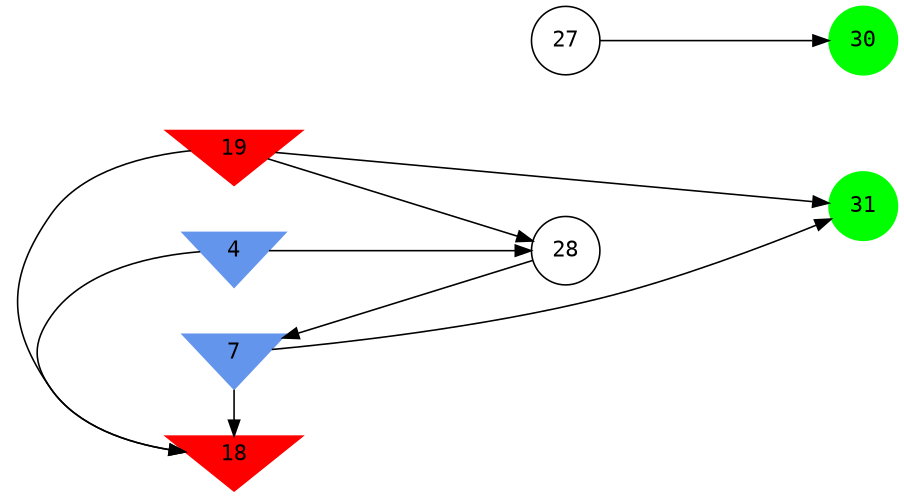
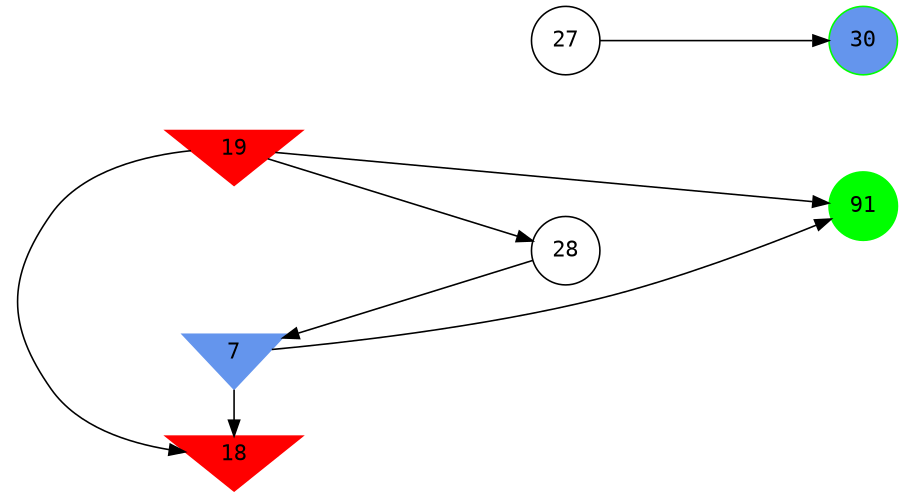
node "30": fillcolor green -> cornflowerblue
node "31": label "31" -> "91"
node "4": removed
